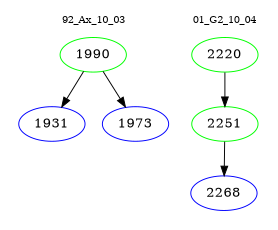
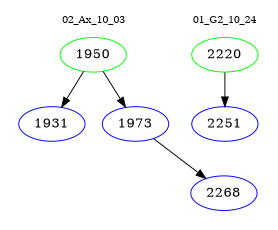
cluster "92_Ax_10_03": label "92_Ax_10_03" -> "02_Ax_10_03"
cluster "01_G2_10_04": label "01_G2_10_04" -> "01_G2_10_24"
node "1990": label "1990" -> "1950"
node "2251": color green -> blue
edge "2251" -> "2268": now "1973" -> "2268"
